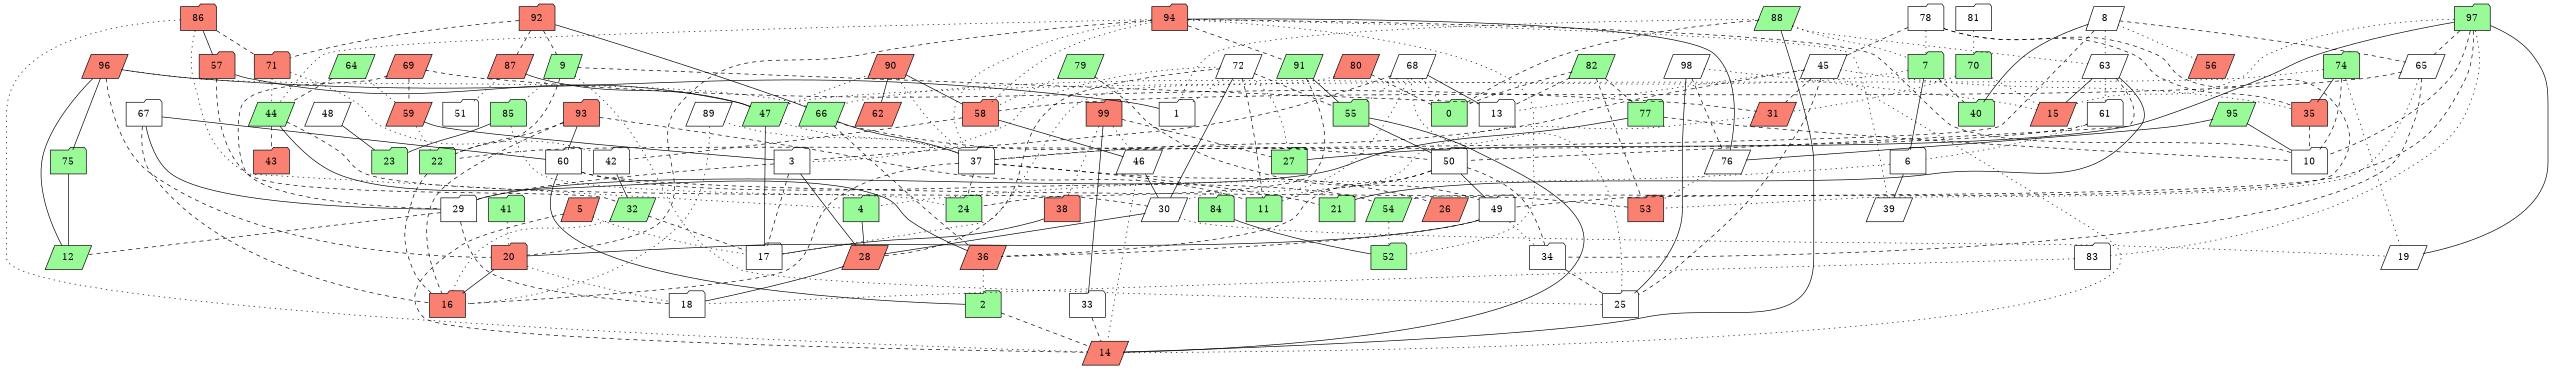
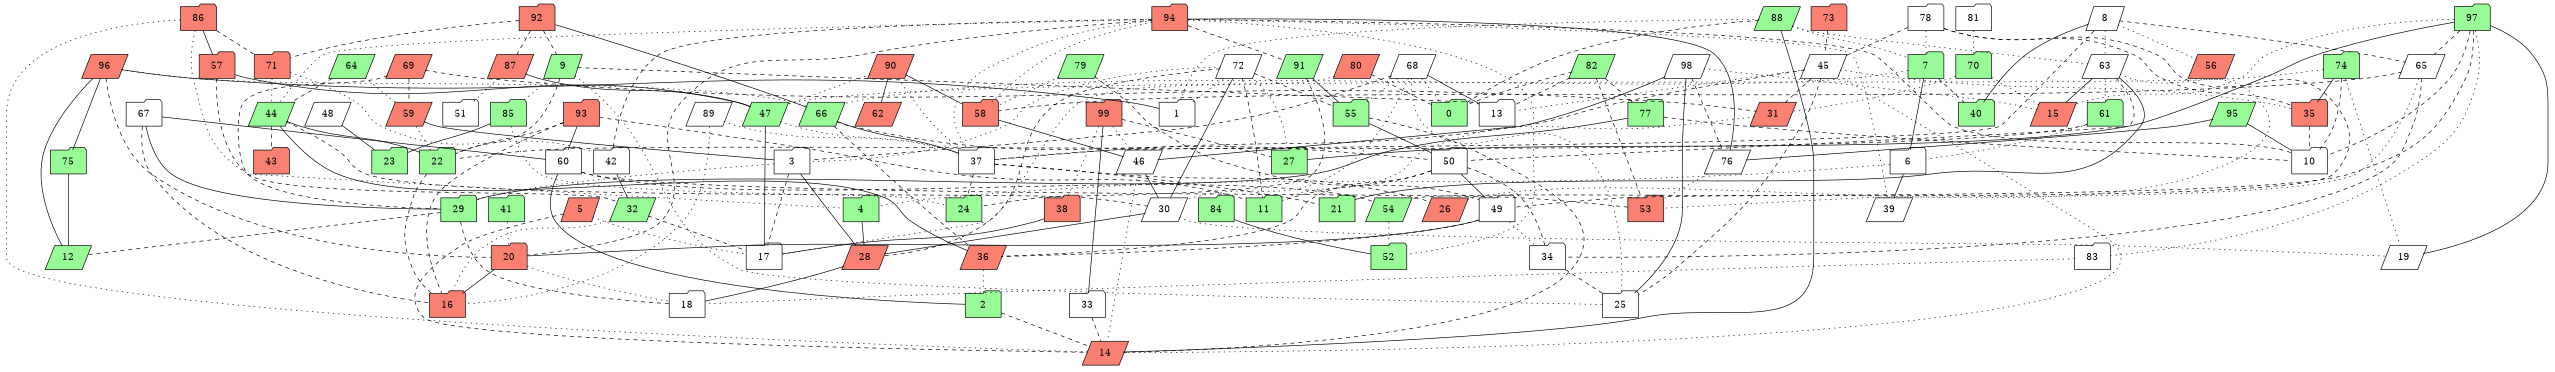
node "73": added
node "61": fillcolor white -> palegreen
edge "98" -- "46": added
edge "44" -- "22": added
edge "58" -- "42": now "94" -- "42"
edge "3" -- "29": style dashed -> dotted
edge "63" -- "26": added
node "29": fillcolor white -> palegreen
edge "37" -- "16": removed
edge "55" -- "14": style solid -> dashed
